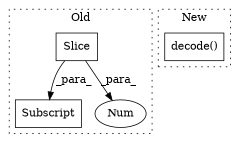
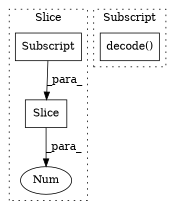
cluster "Old": label "Old" -> "Slice"
cluster "New": label "New" -> "Subscript"
edge "Slice" -> "Subscript": reversed
